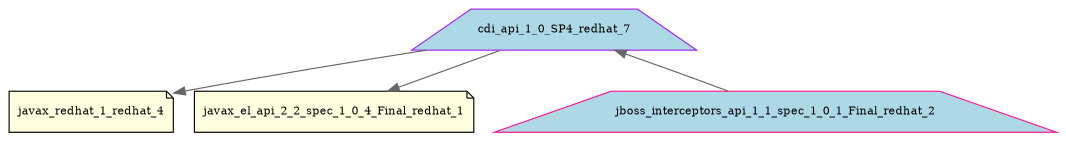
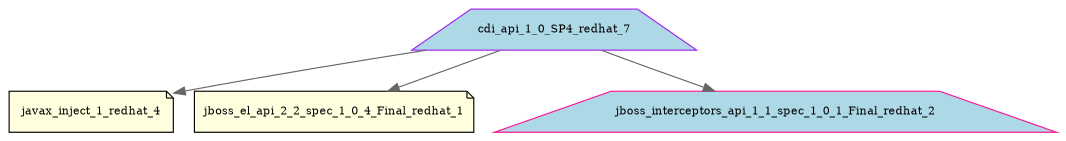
edge "jboss_interceptors_api_1_1_spec_1_0_1_Final_redhat_2" -> "cdi_api_1_0_SP4_redhat_7": reversed
node "javax_redhat_1_redhat_4": label "javax_redhat_1_redhat_4" -> "javax_inject_1_redhat_4"
node "javax_el_api_2_2_spec_1_0_4_Final_redhat_1": label "javax_el_api_2_2_spec_1_0_4_Final_redhat_1" -> "jboss_el_api_2_2_spec_1_0_4_Final_redhat_1"
